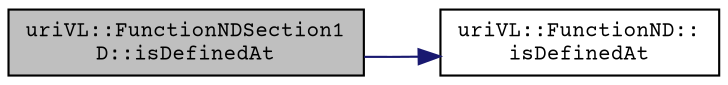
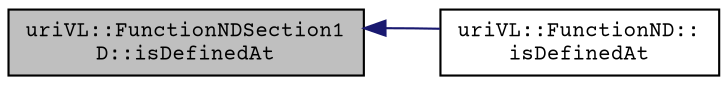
edge "uriVL::FunctionNDSection1 D::isDefinedAt" -> "uriVL::FunctionND:: isDefinedAt": reversed
